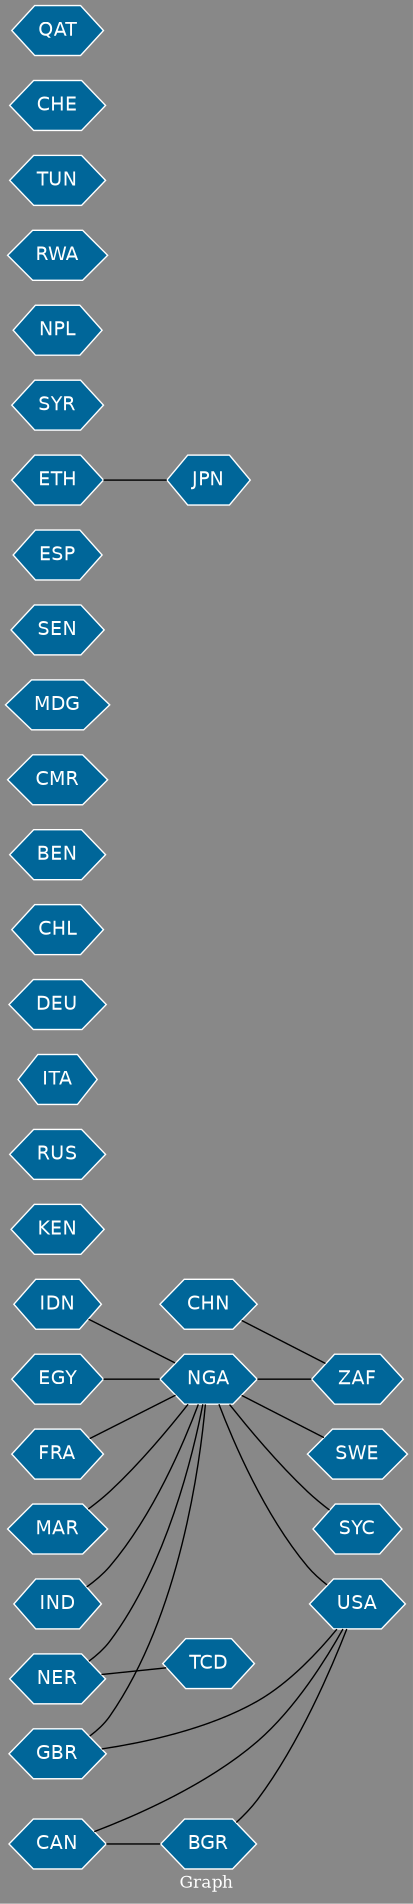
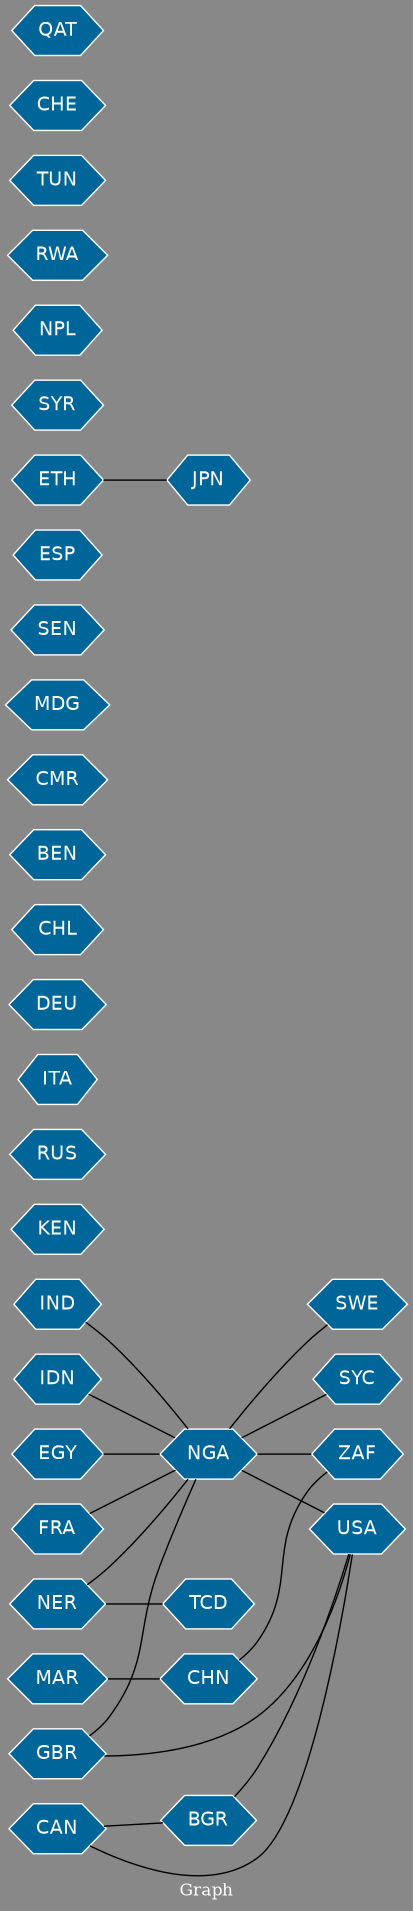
edge "NGA" -- "MAR": now "CHN" -- "MAR"
